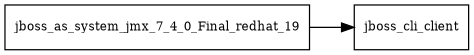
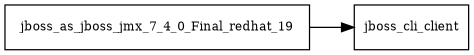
node "jboss_as_system_jmx_7_4_0_Final_redhat_19": label "jboss_as_system_jmx_7_4_0_Final_redhat_19" -> "jboss_as_jboss_jmx_7_4_0_Final_redhat_19"
